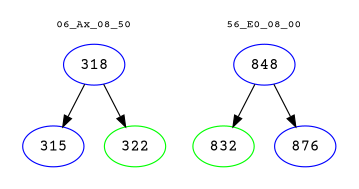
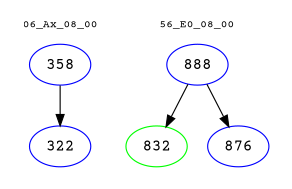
cluster "06_Ax_08_50": label "06_Ax_08_50" -> "06_Ax_08_00"
node "318": label "318" -> "358"
node "848": label "848" -> "888"
node "315": removed
node "322": color green -> blue
